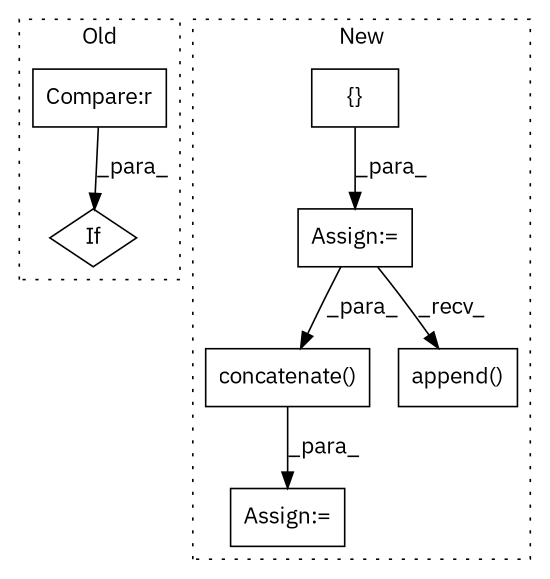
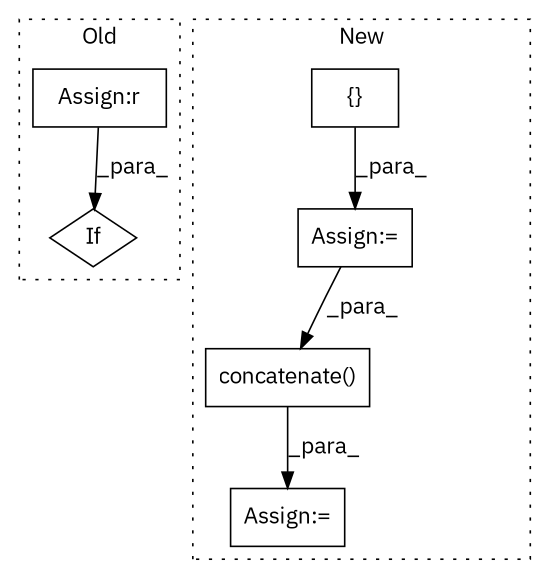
node "Compare:r": label "Compare:r" -> "Assign:r"
node "append()": removed
